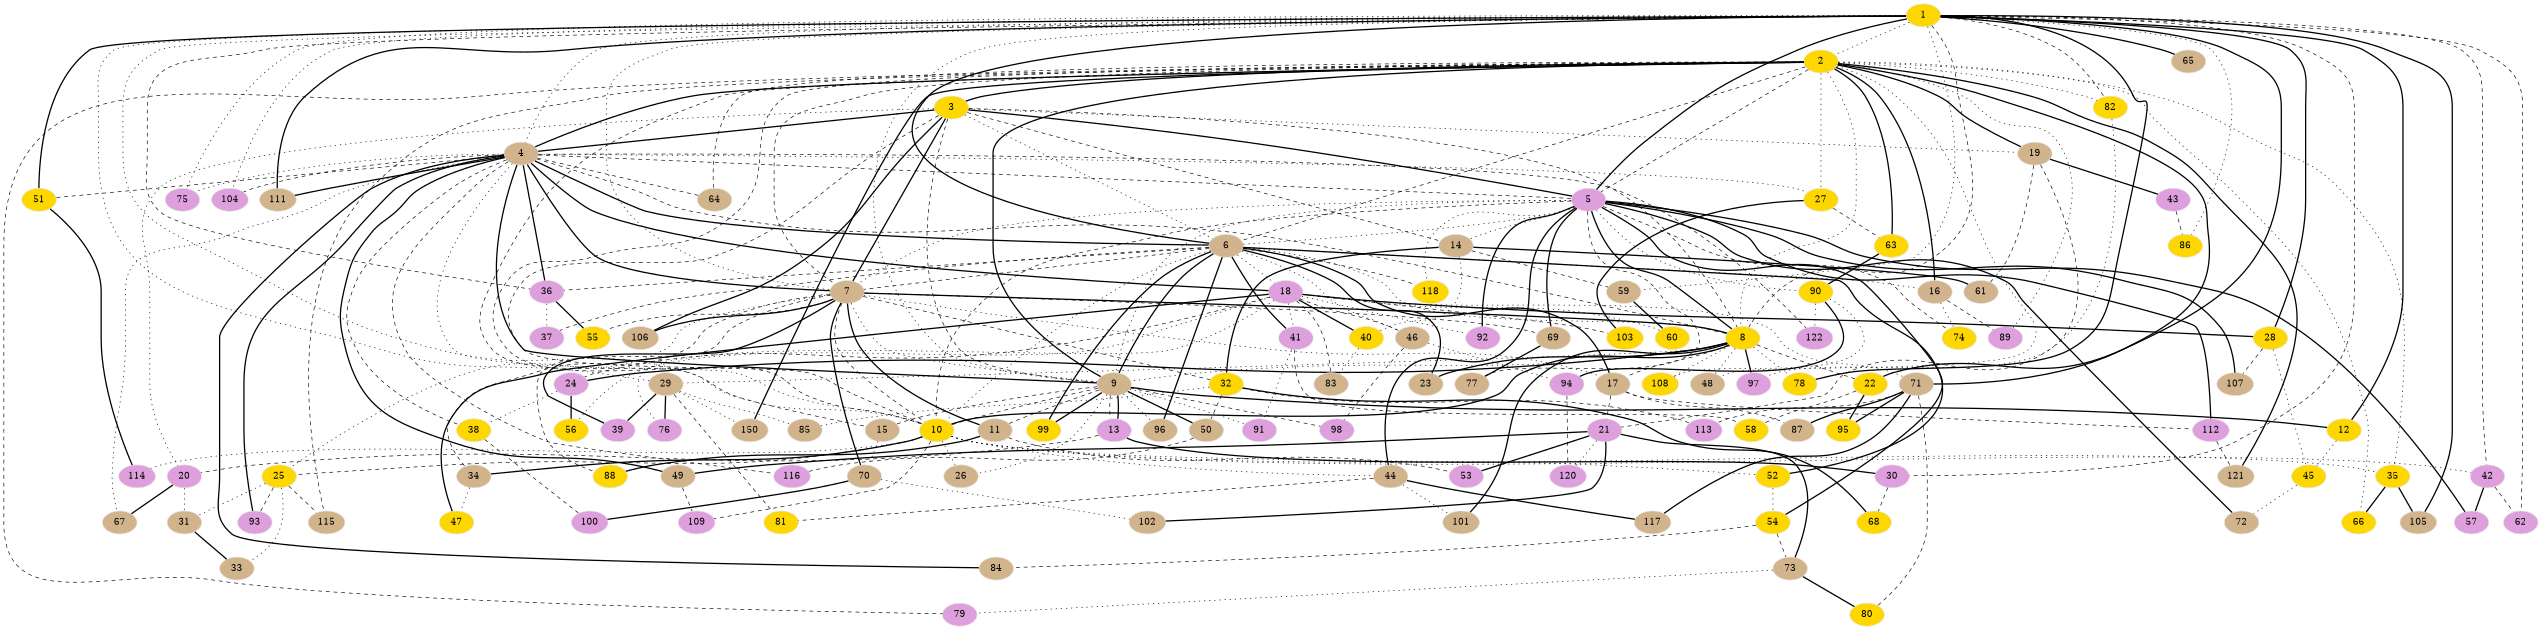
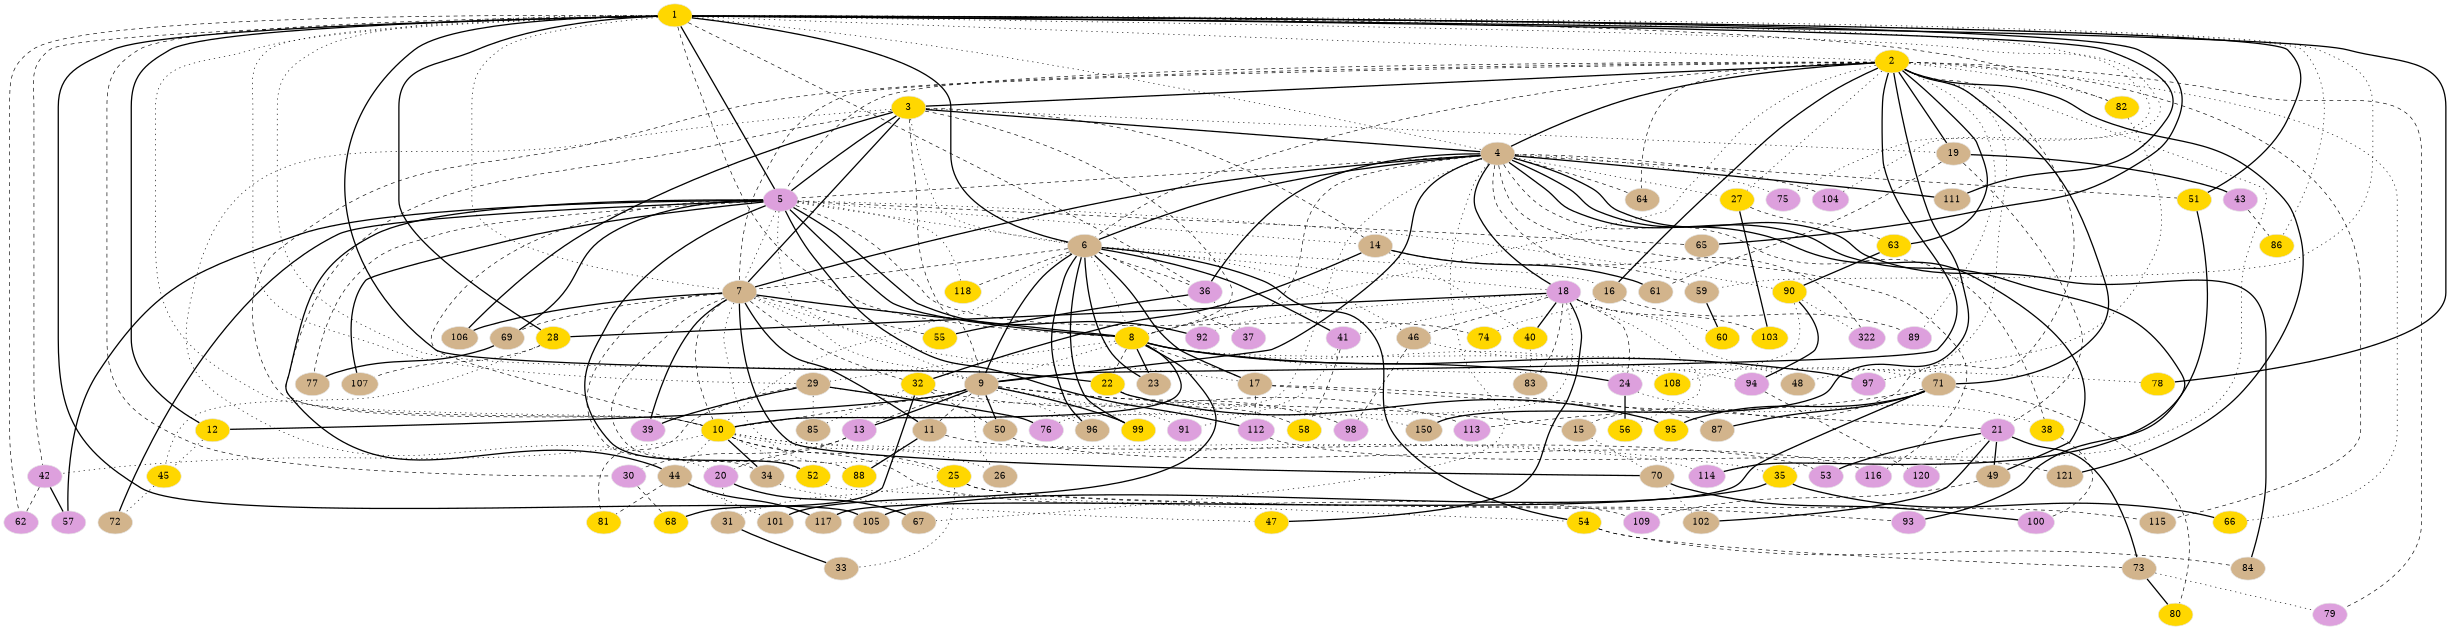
edge "5" -- "65": added
node "122": label "122" -> "322"
edge "13" -- "30": style bold -> dashed
